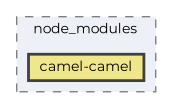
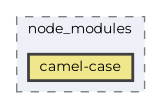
node "camel-camel": label "camel-camel" -> "camel-case"
